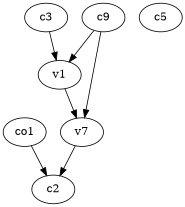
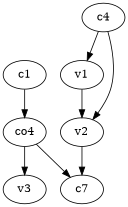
node "c3": removed
node "c9": label "c9" -> "c4"
node "c5": removed
node "c1": added
node "co1": label "co1" -> "co4"
node "v7": label "v7" -> "v2"
node "v3": added
node "c2": label "c2" -> "c7"
